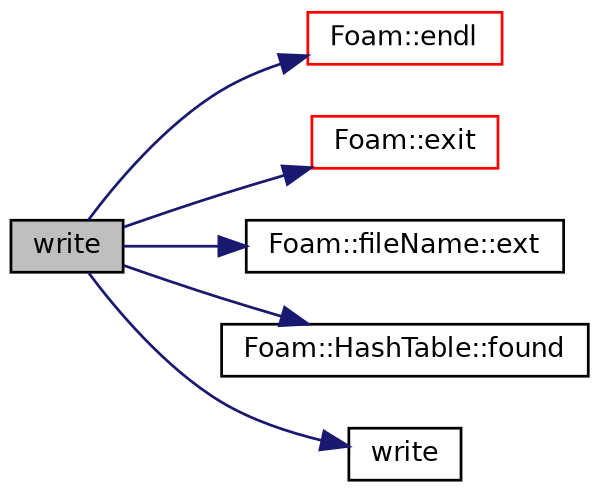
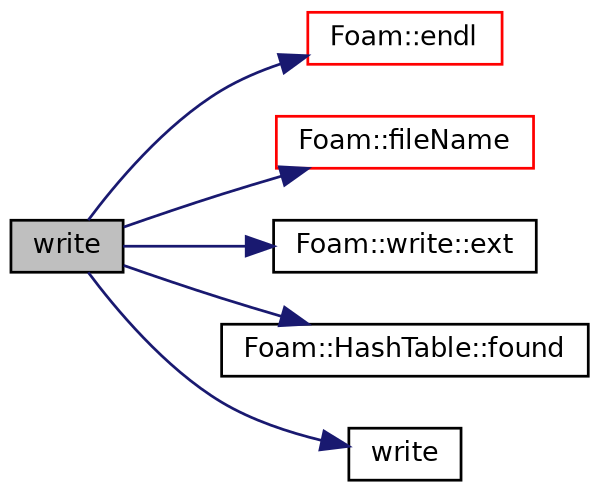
node "Foam::exit": label "Foam::exit" -> "Foam::fileName"
node "Foam::fileName::ext": label "Foam::fileName::ext" -> "Foam::write::ext"
